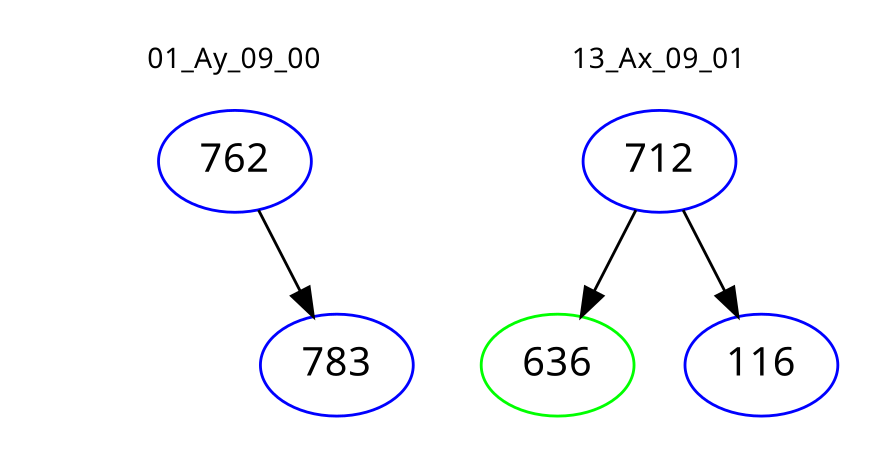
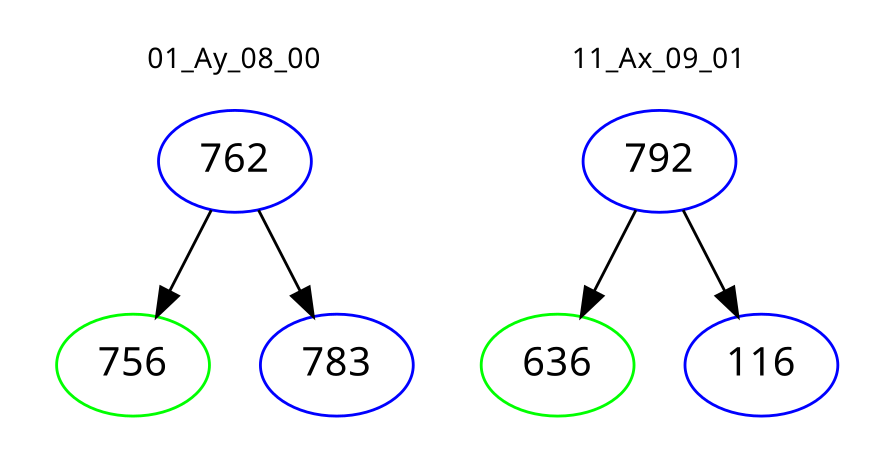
cluster "01_Ay_09_00": label "01_Ay_09_00" -> "01_Ay_08_00"
cluster "13_Ax_09_01": label "13_Ax_09_01" -> "11_Ax_09_01"
node "712": label "712" -> "792"
node "756": added
